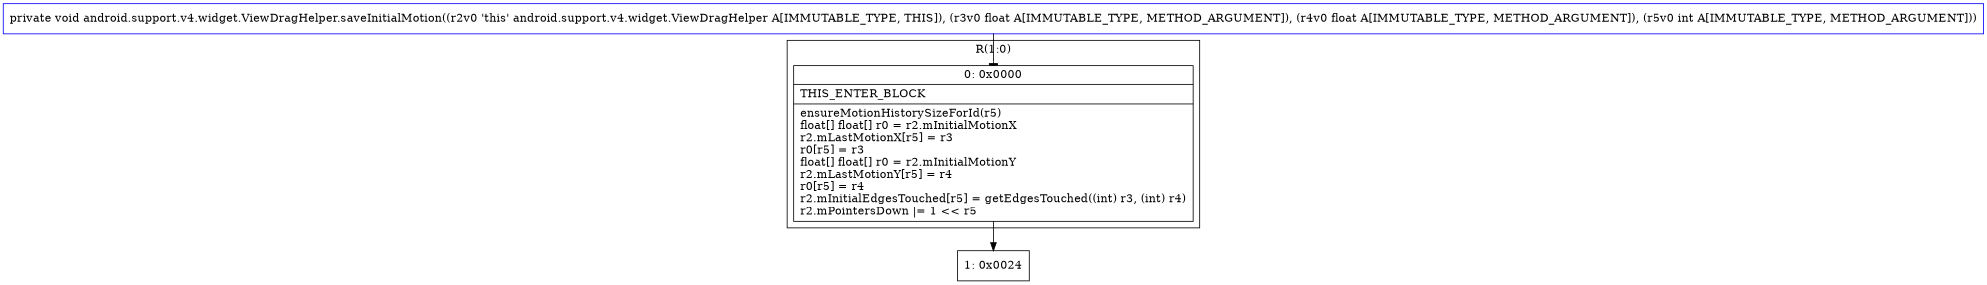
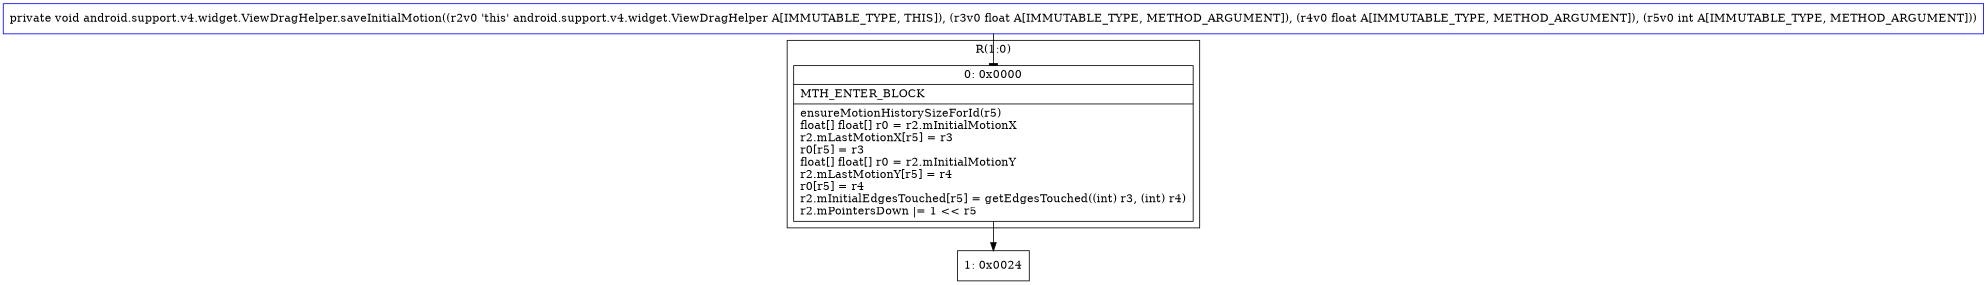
node "0: 0x0000": text "THIS_ENTER_BLOCK" -> "MTH_ENTER_BLOCK"
